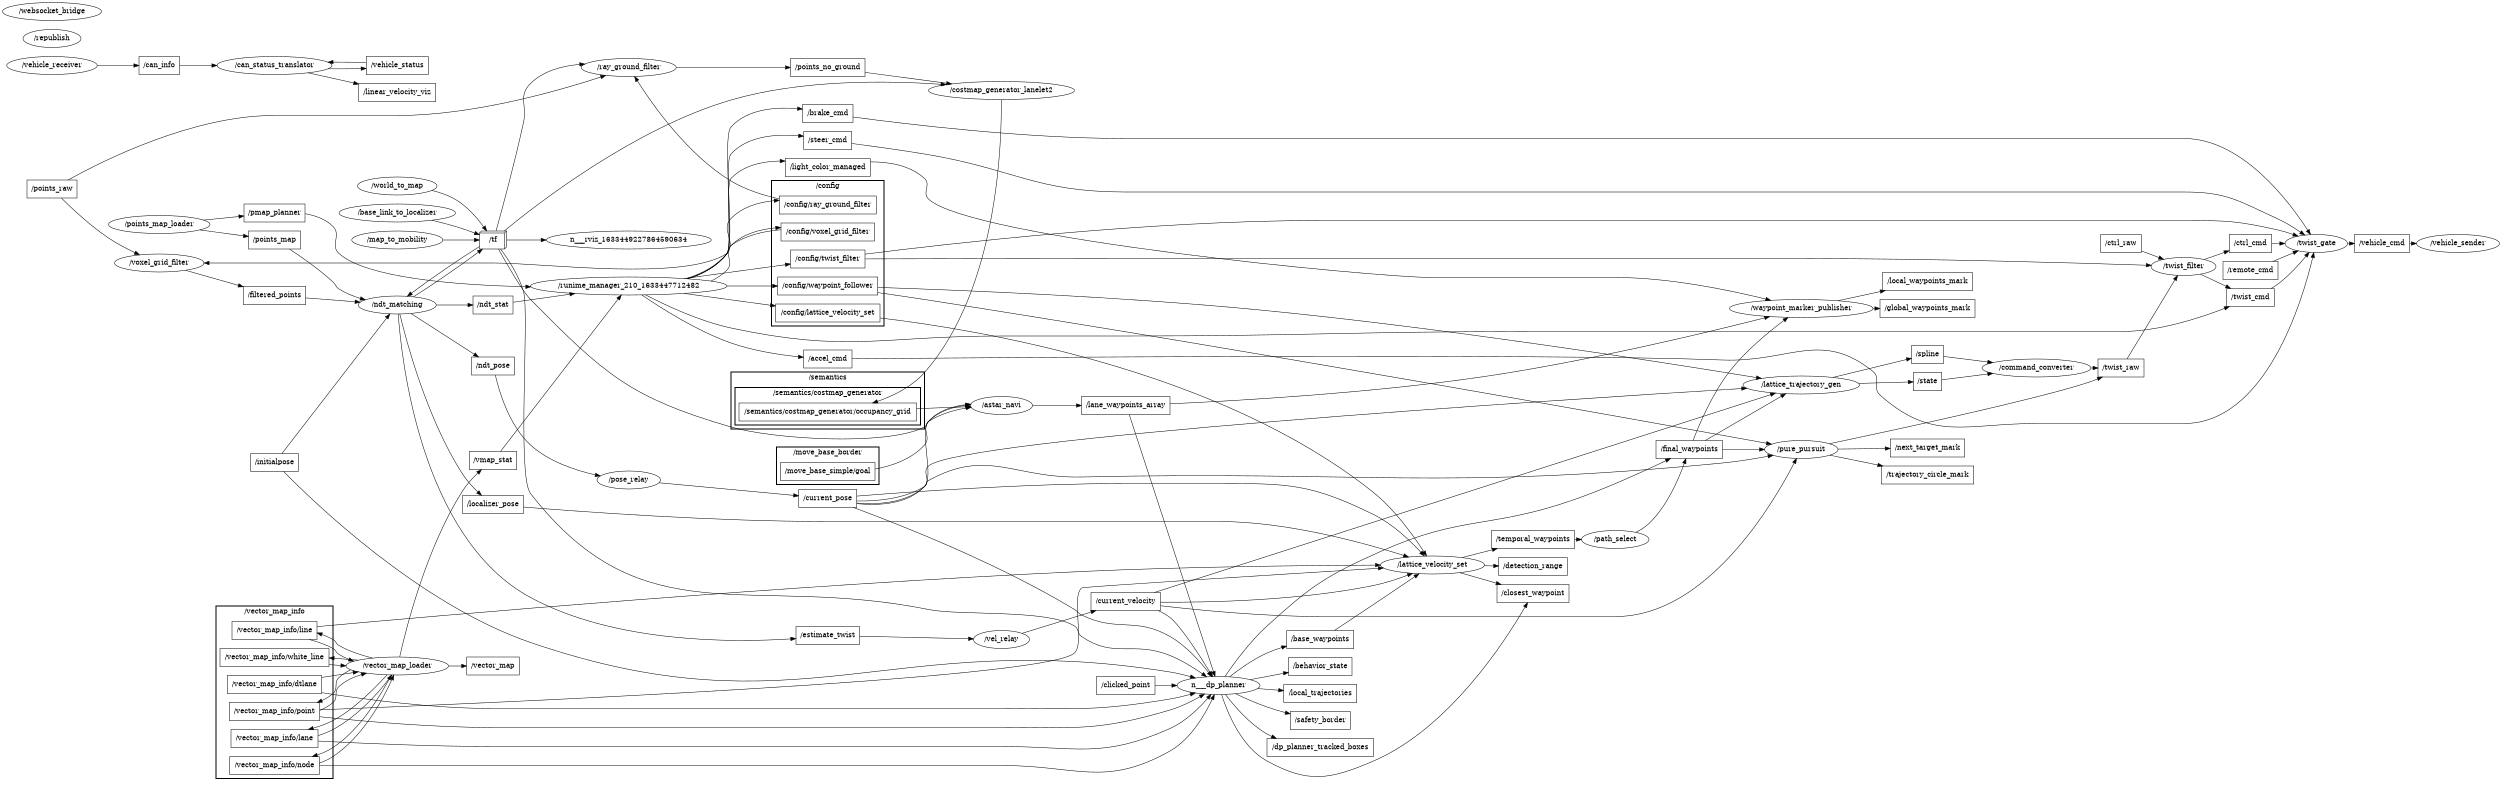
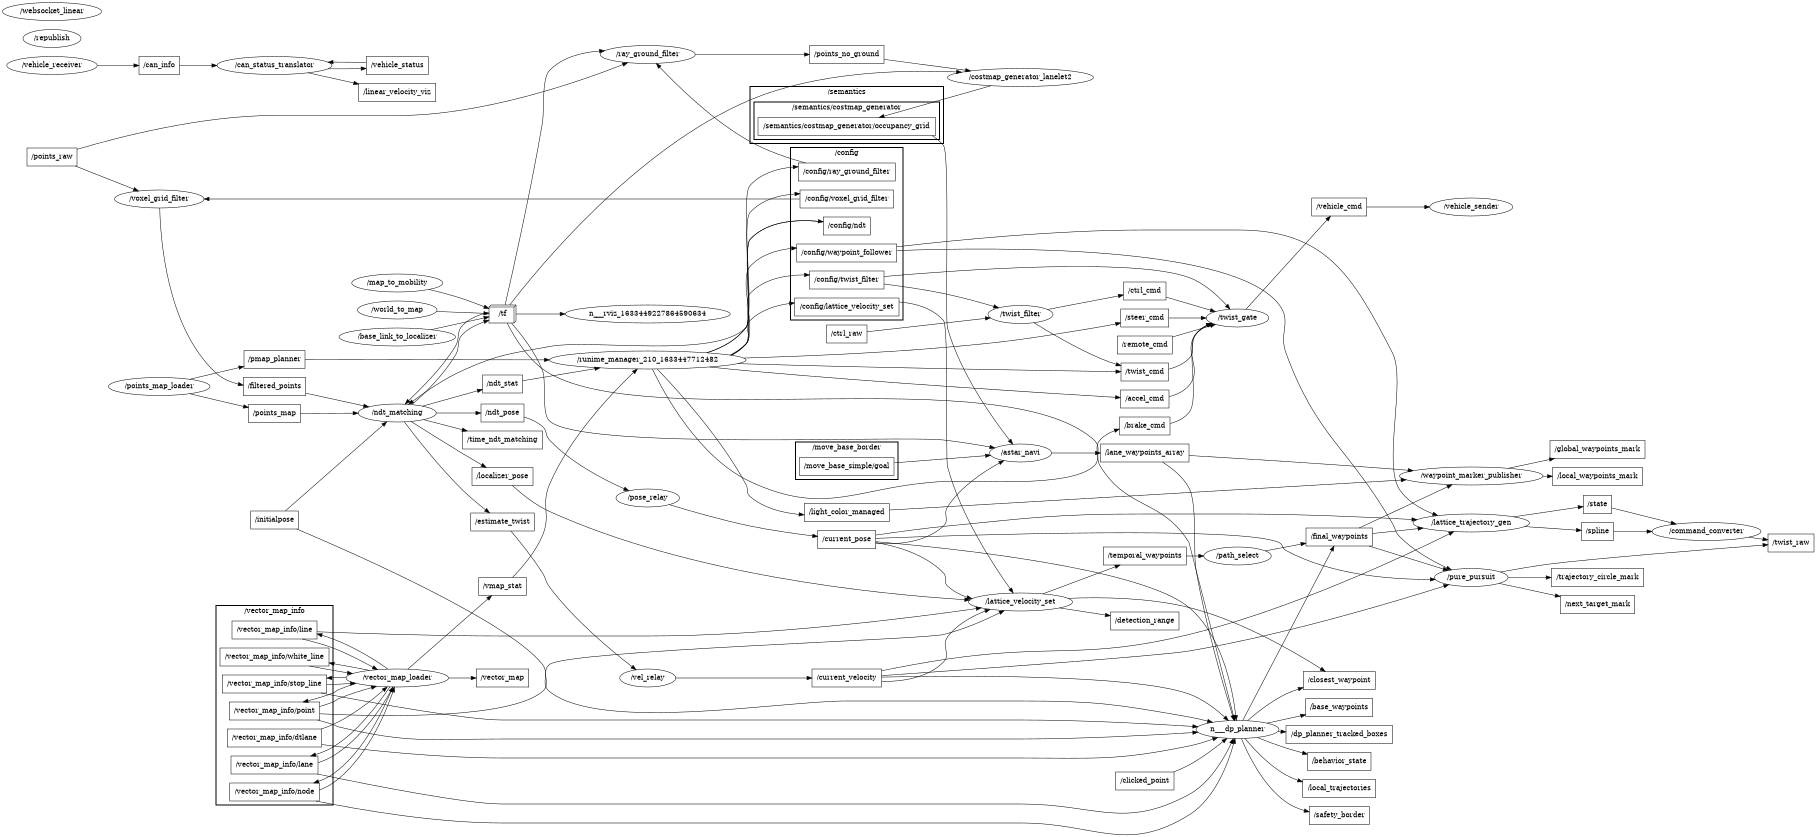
node "/websocket_bridge": label "/websocket_bridge" -> "/websocket_linear"
node "/config/ndt": added
edge "/twist_raw" -> "/twist_filter": removed
node "/time_ndt_matching": added
edge "/base_waypoints" -> "/lattice_velocity_set": removed
node "/vector_map_info/stop_line": added
